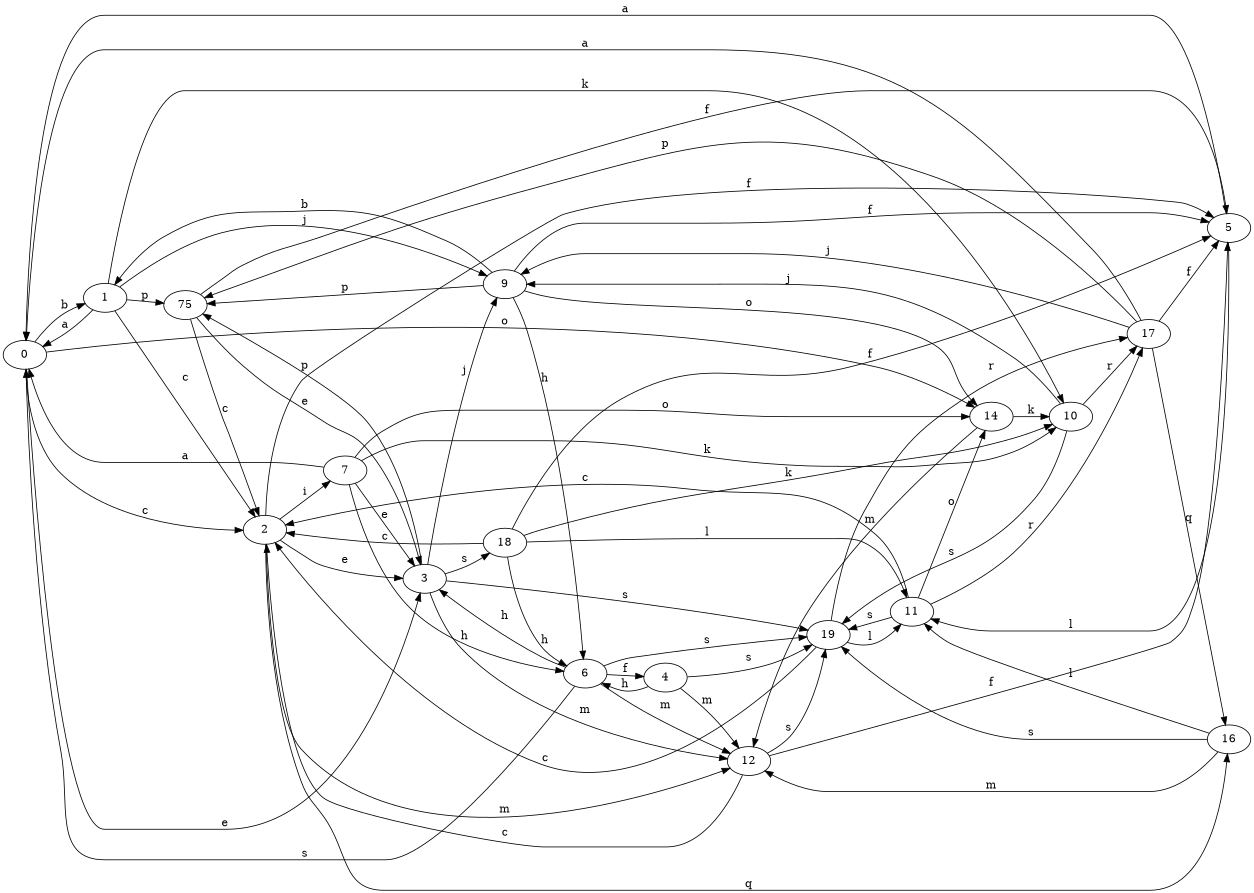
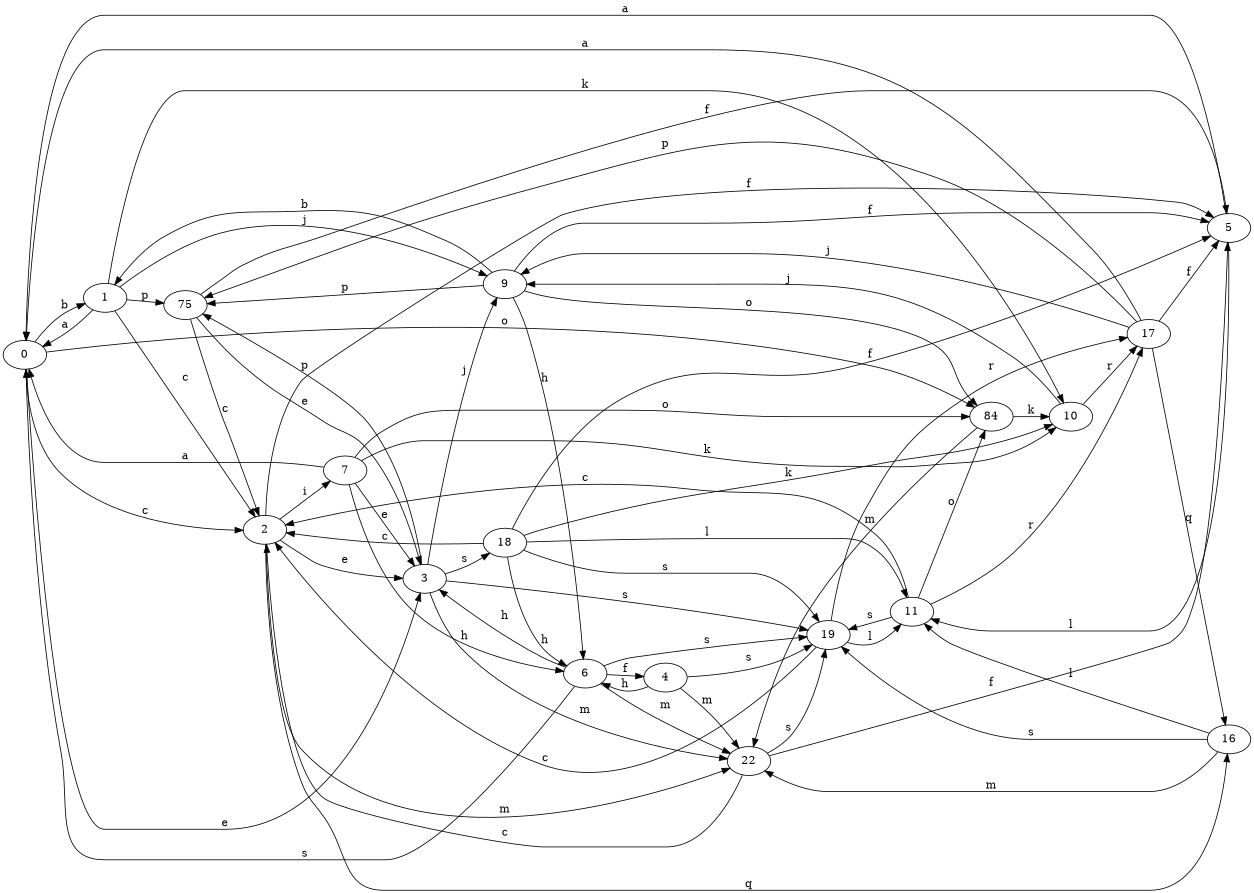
node "14": label "14" -> "84"
edge "10" -> "19": now "18" -> "19"
node "12": label "12" -> "22"
